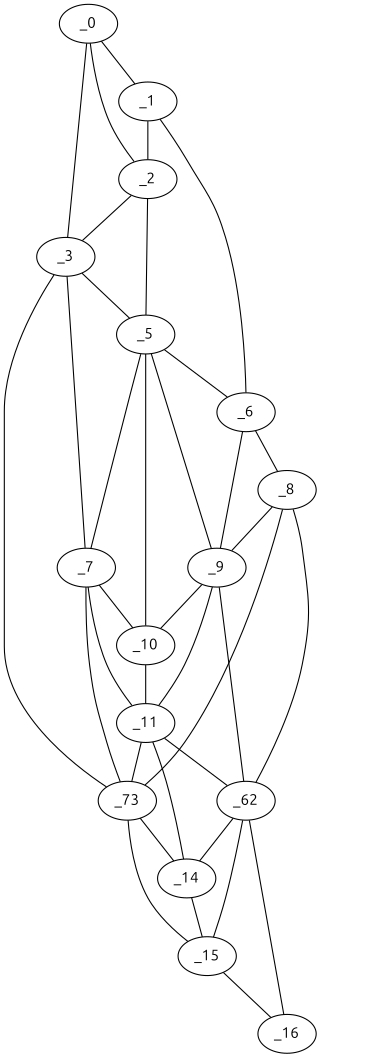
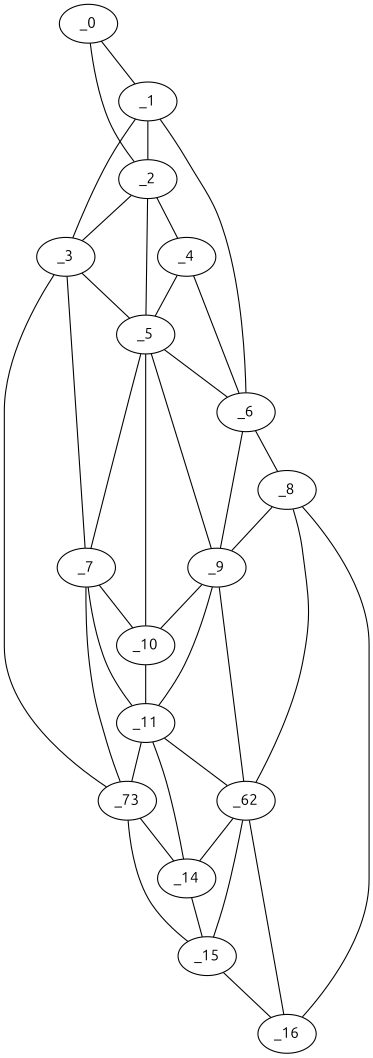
edge "_0" -- "_3": now "_1" -- "_3"
node "_4": added
edge "_8" -- "_73": now "_8" -- "_16"
